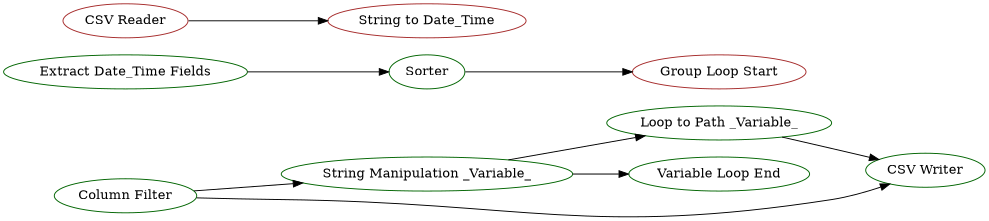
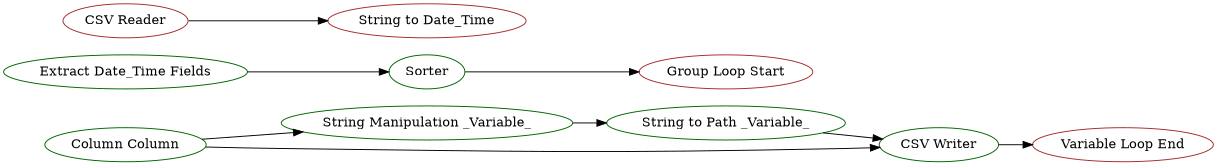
node "Loop to Path _Variable_": label "Loop to Path _Variable_" -> "String to Path _Variable_"
edge "String Manipulation _Variable_" -> "Variable Loop End": now "CSV Writer" -> "Variable Loop End"
node "Variable Loop End": color darkgreen -> brown
node "Column Filter": label "Column Filter" -> "Column Column"
